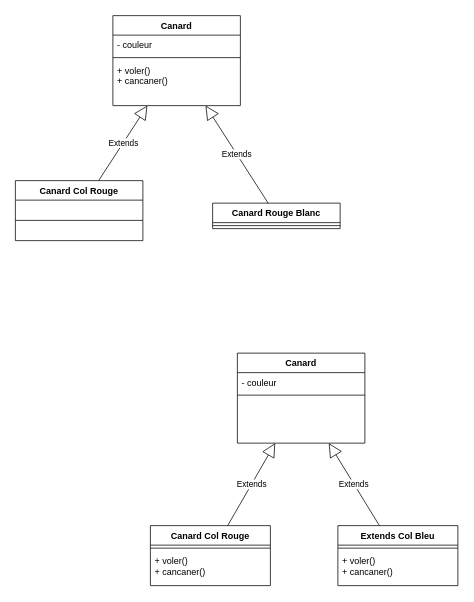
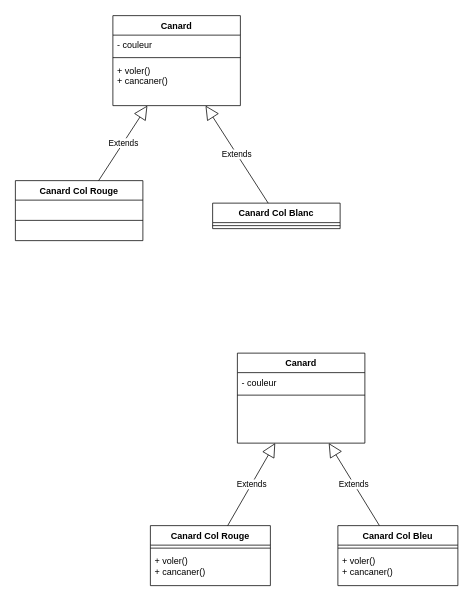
node "Canard Rouge Blanc": label "Canard Rouge Blanc" -> "Canard Col Blanc"
node "Extends Col Bleu": label "Extends Col Bleu" -> "Canard Col Bleu"
